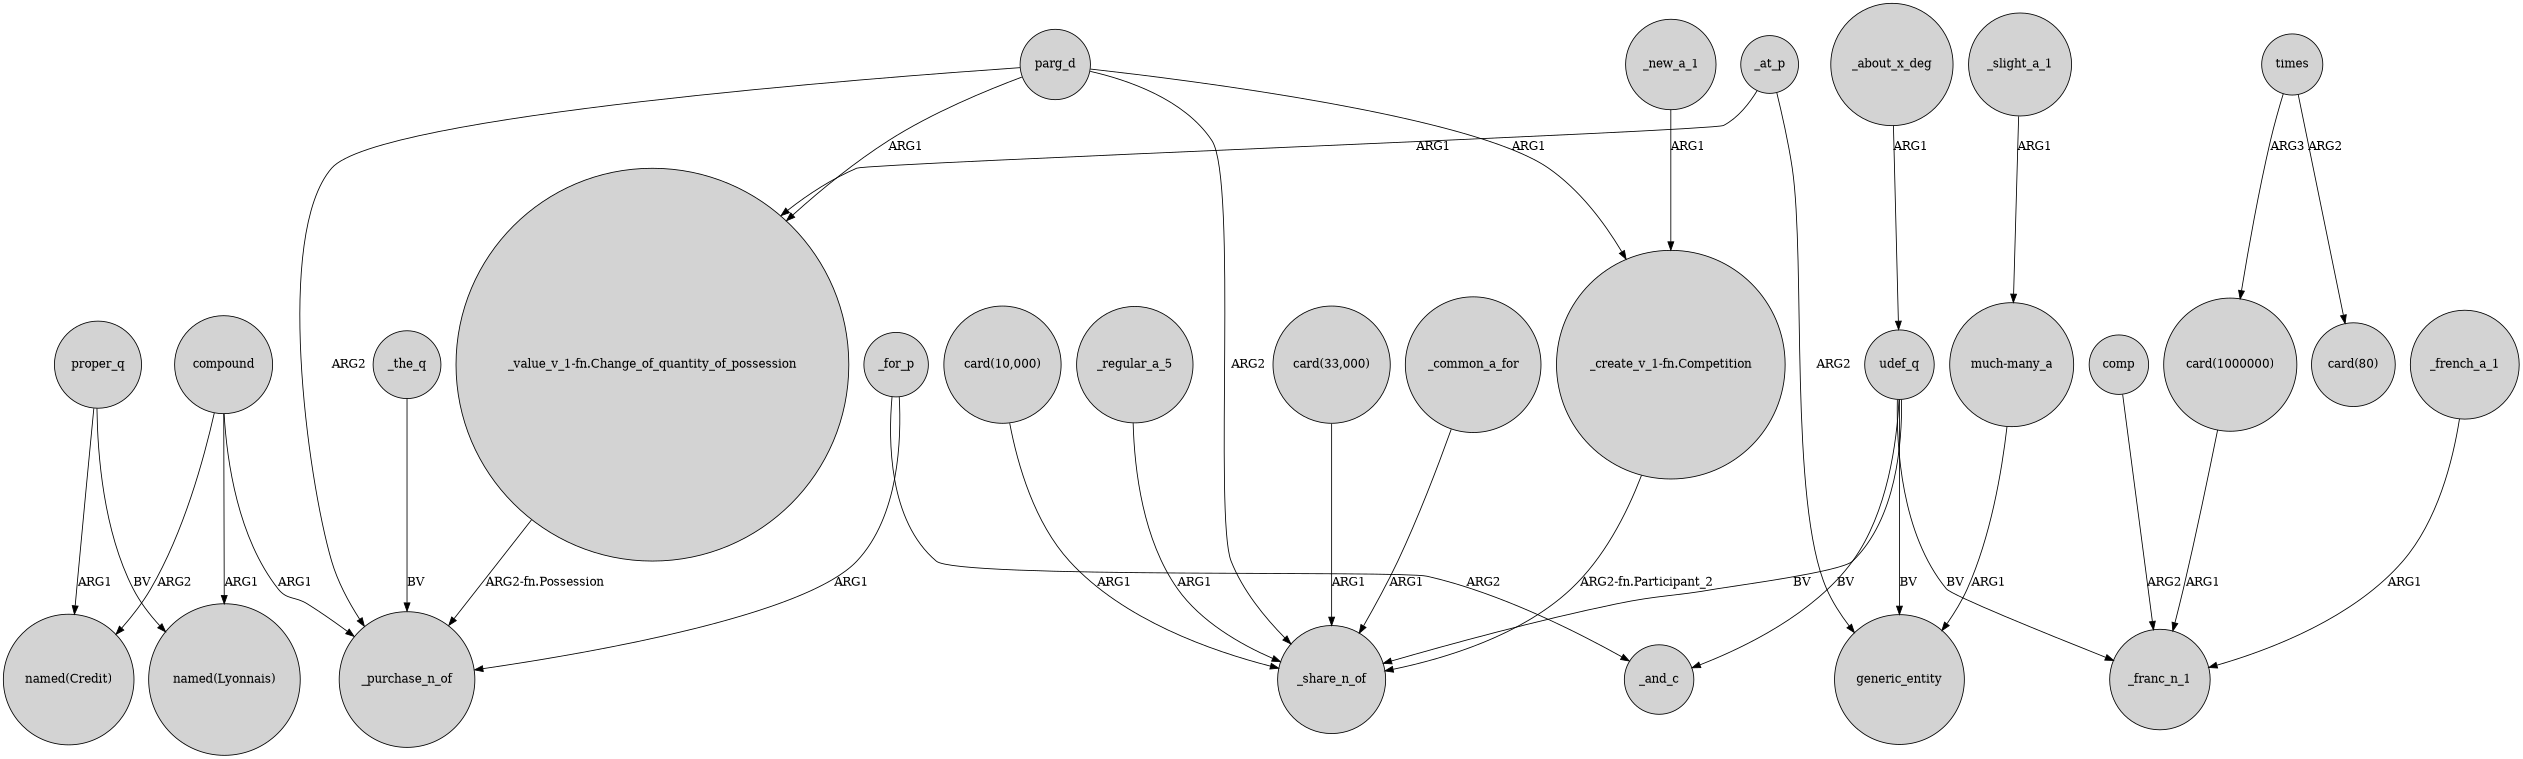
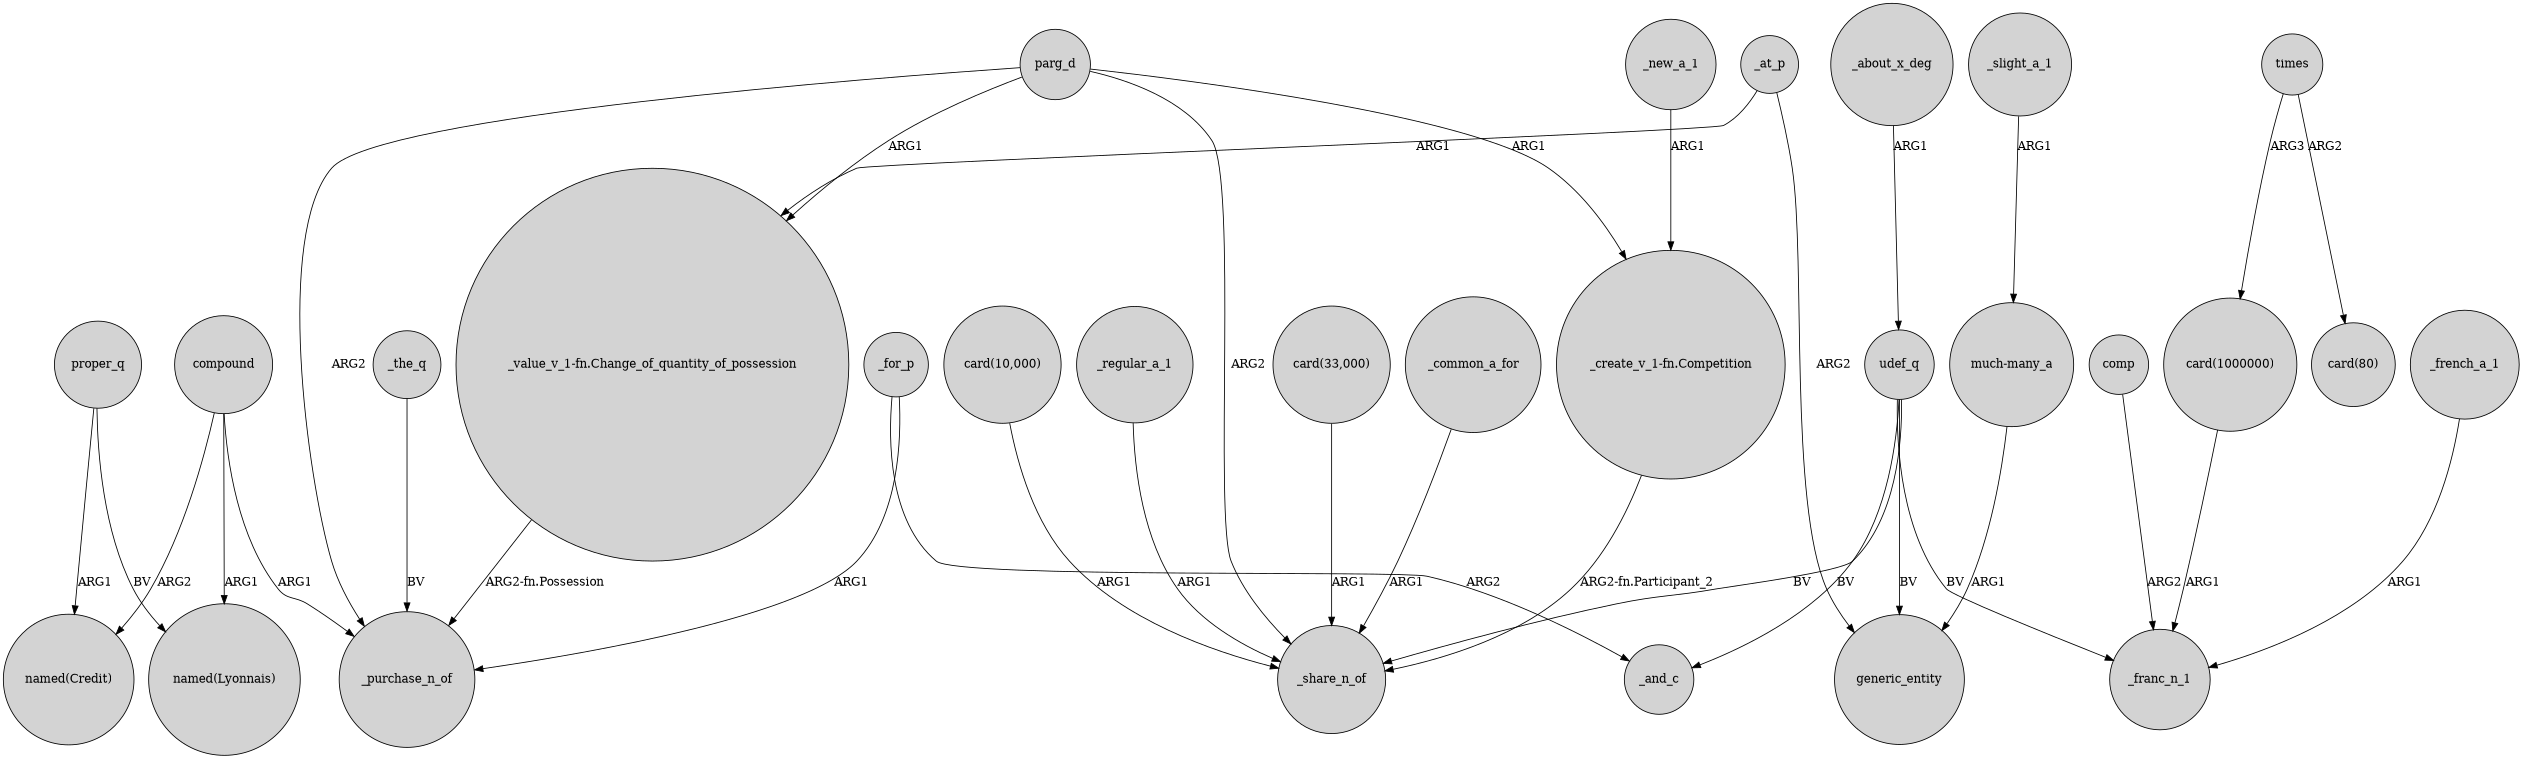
node "_regular_a_5": label "_regular_a_5" -> "_regular_a_1"
